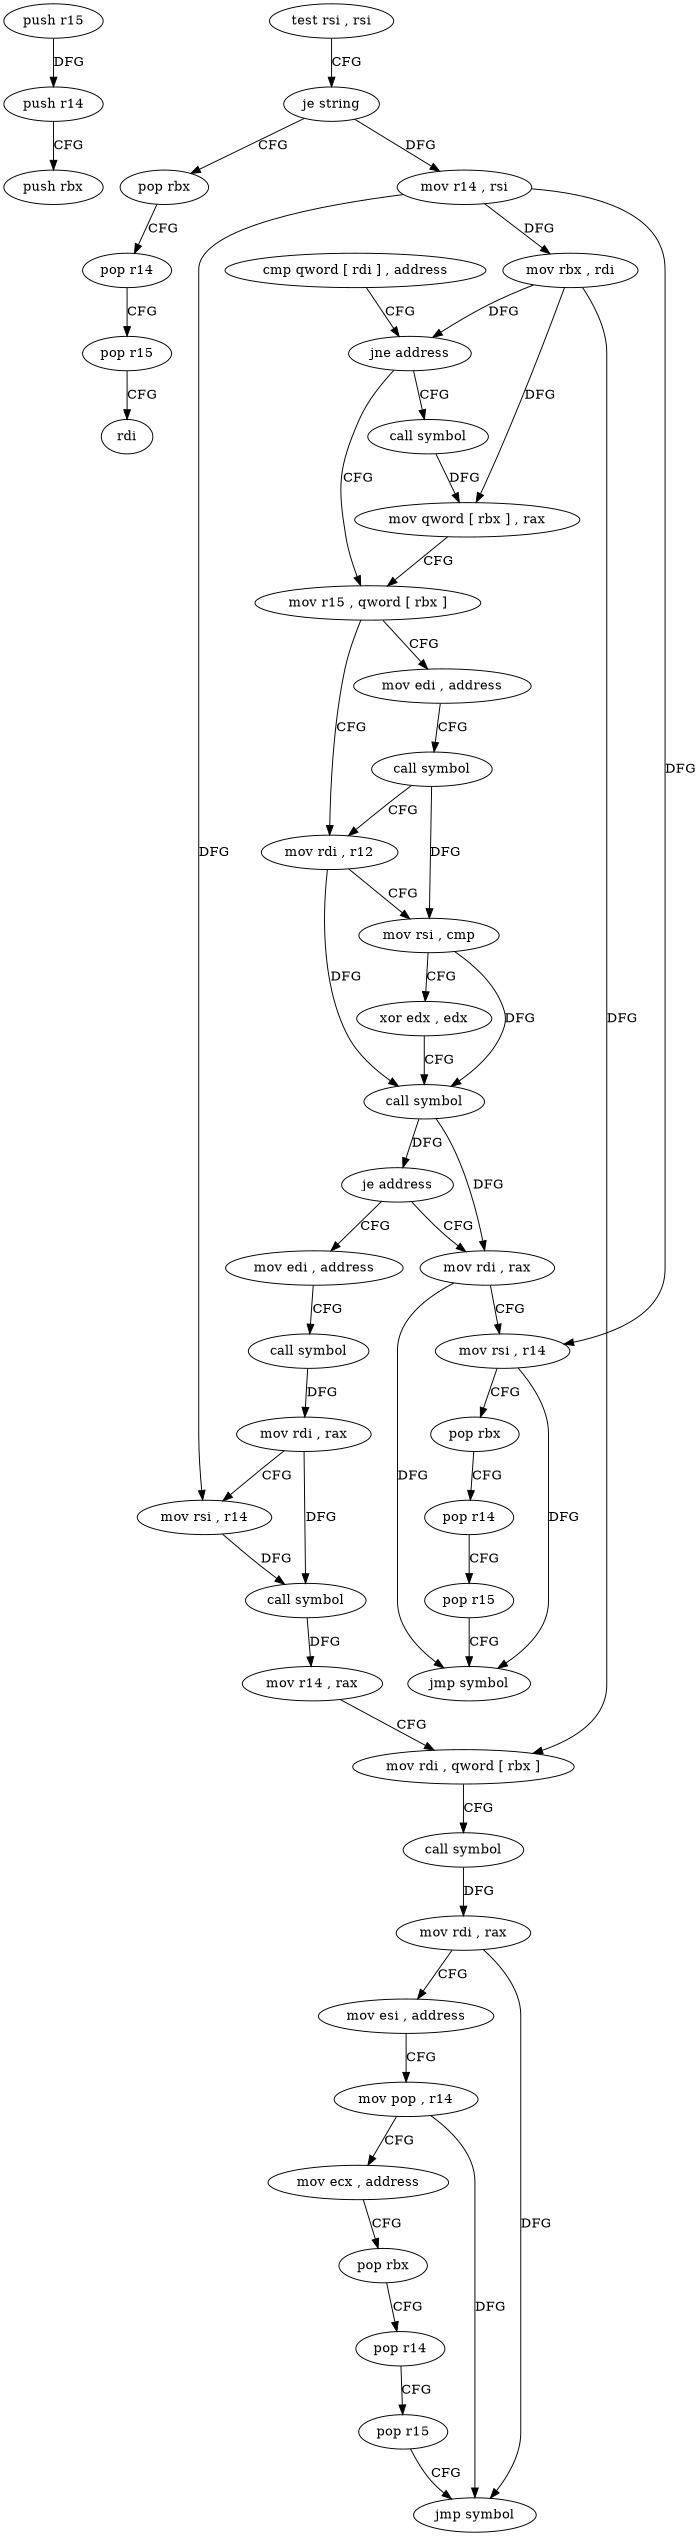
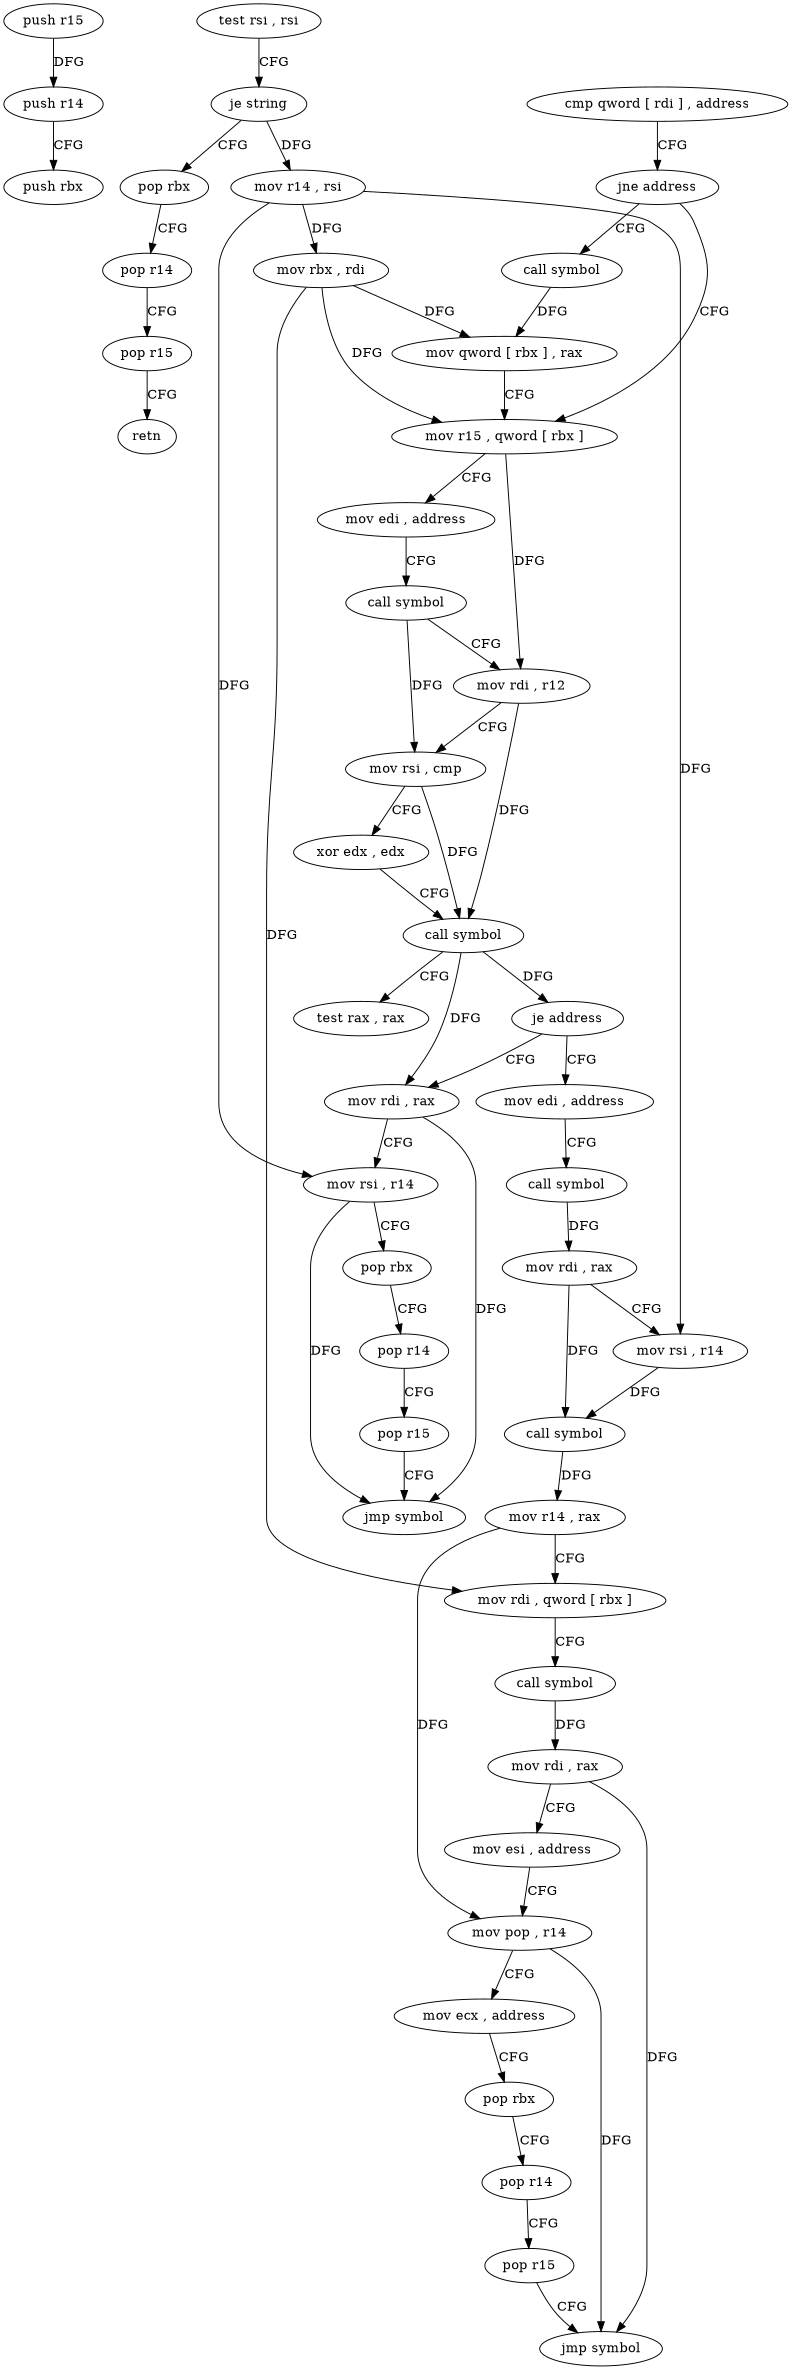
edge "mov rbx , rdi" -> "jne address": now "mov rbx , rdi" -> "mov r15 , qword [ rbx ]"
node "rdi": label "rdi" -> "retn"
edge "mov r15 , qword [ rbx ]" -> "mov rdi , r12": label "CFG" -> "DFG"
node "test rax , rax": added
edge "mov r14 , rax" -> "mov pop , r14": added, label "DFG"
